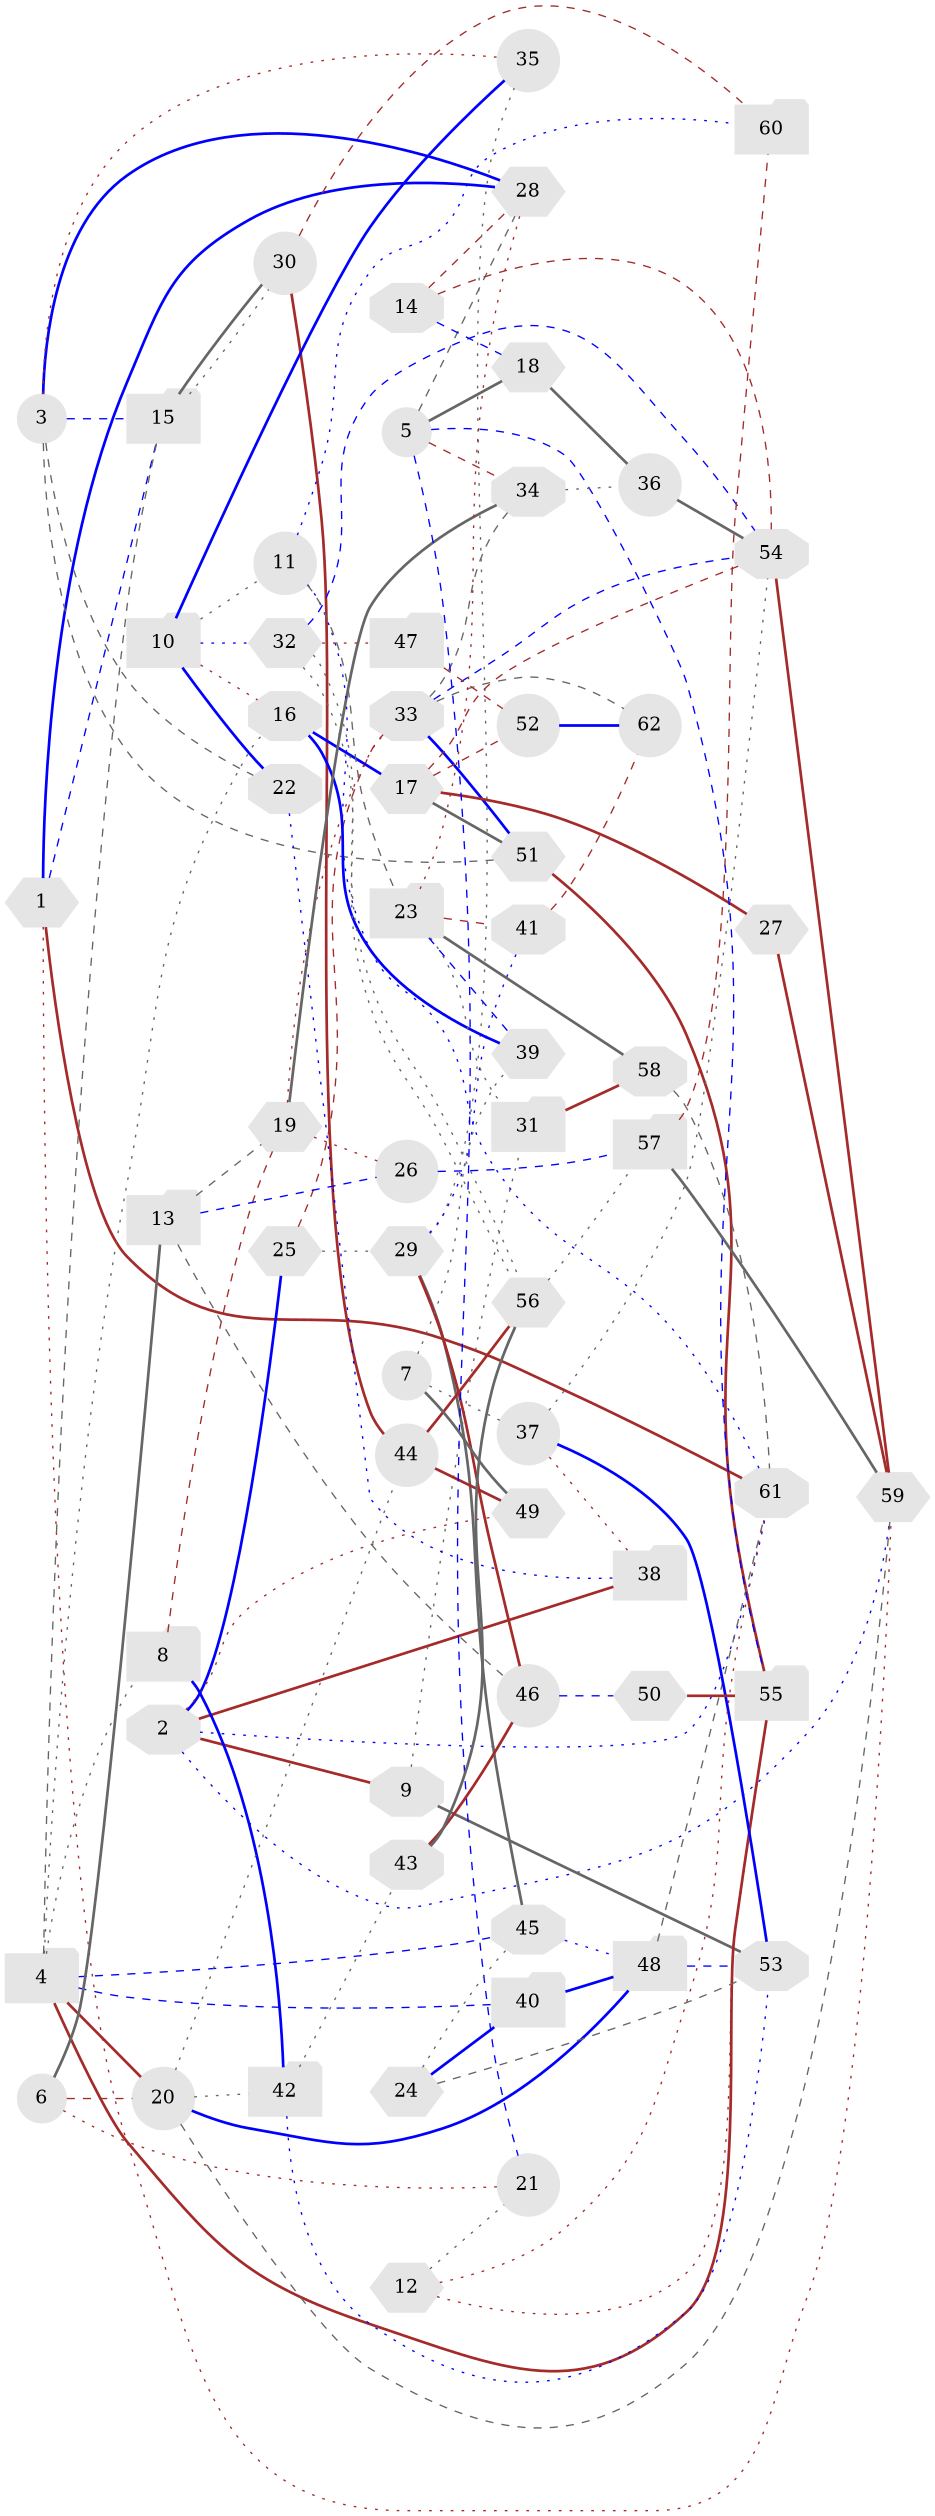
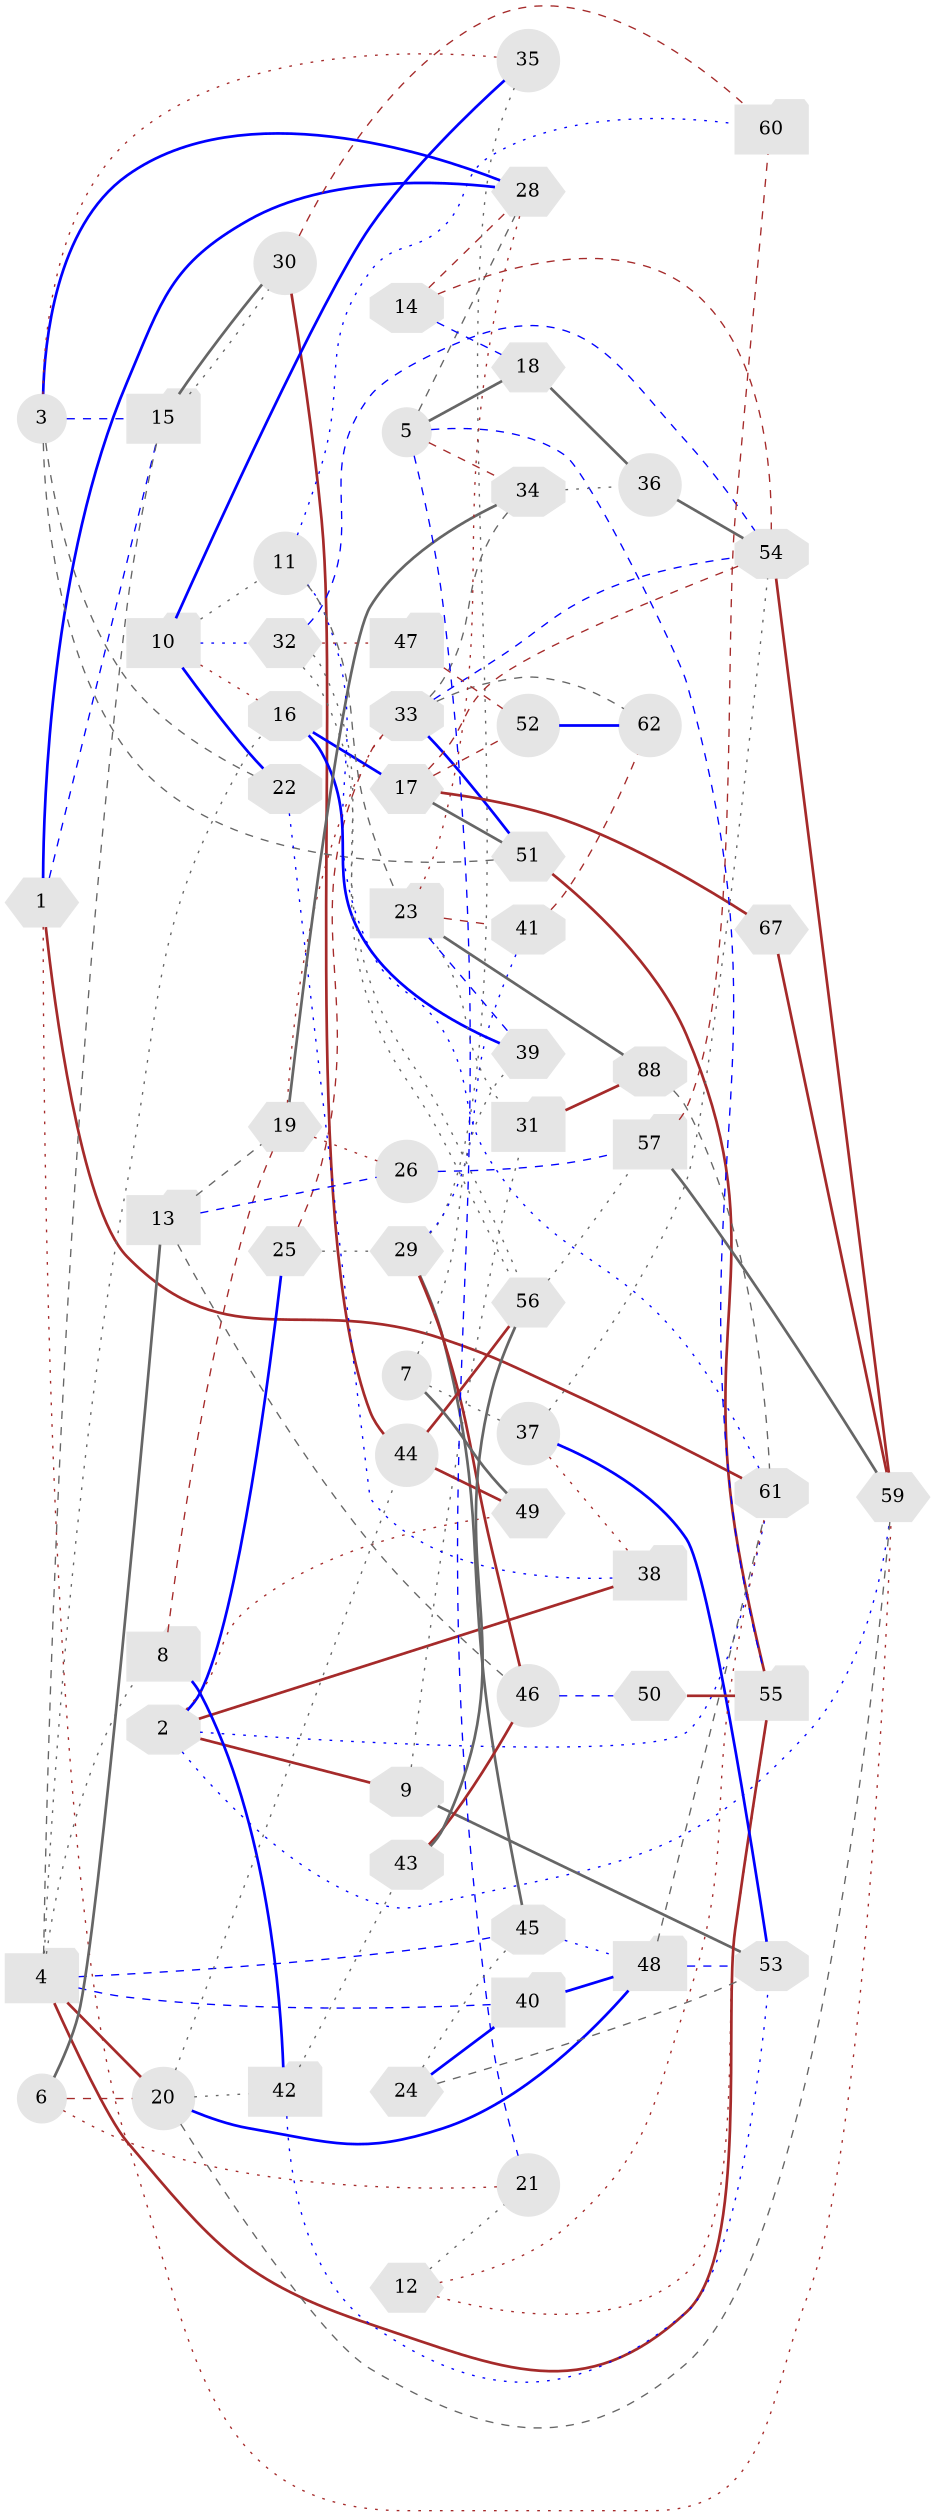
node "27": label "27" -> "67"
node "58": label "58" -> "88"
